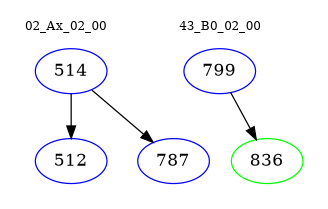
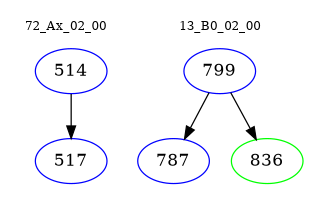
cluster "02_Ax_02_00": label "02_Ax_02_00" -> "72_Ax_02_00"
cluster "43_B0_02_00": label "43_B0_02_00" -> "13_B0_02_00"
edge "514" -> "787": now "799" -> "787"
node "512": label "512" -> "517"
